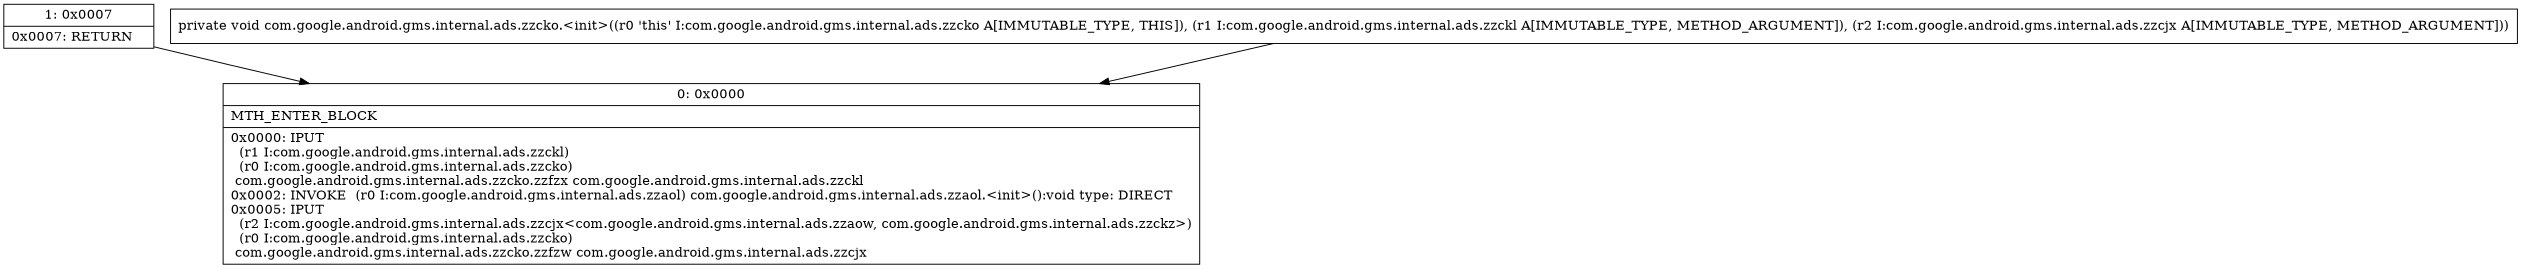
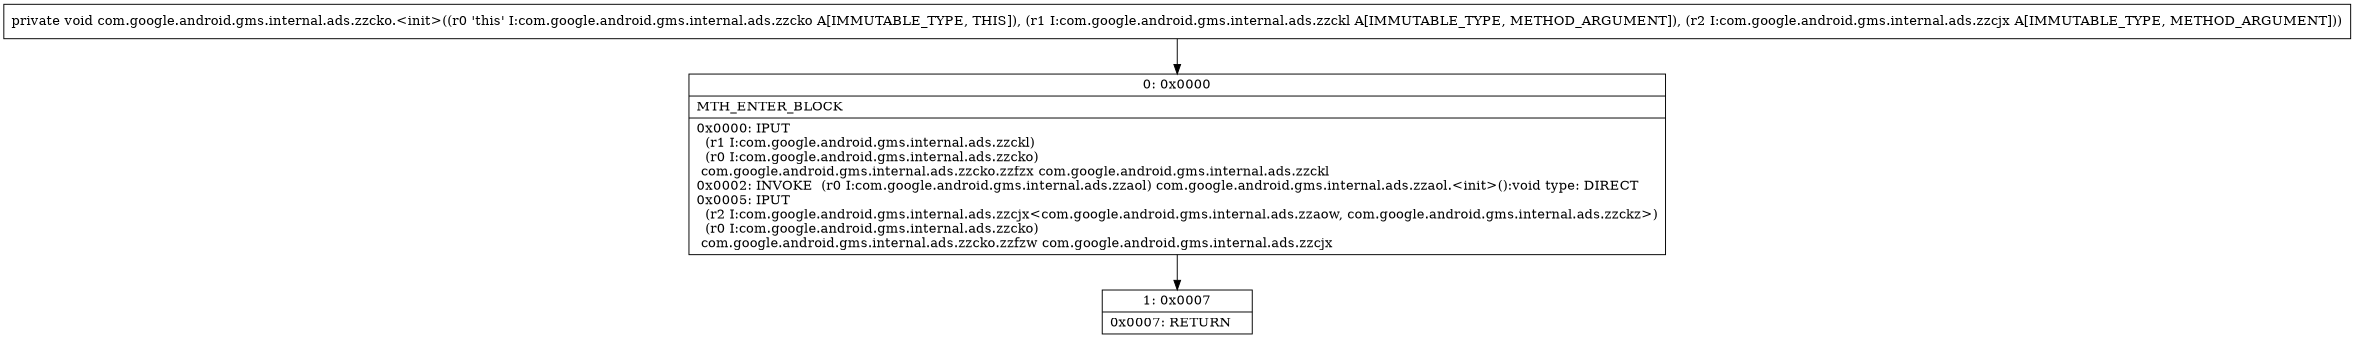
edge "1: 0x0007" -> "0: 0x0000": reversed
